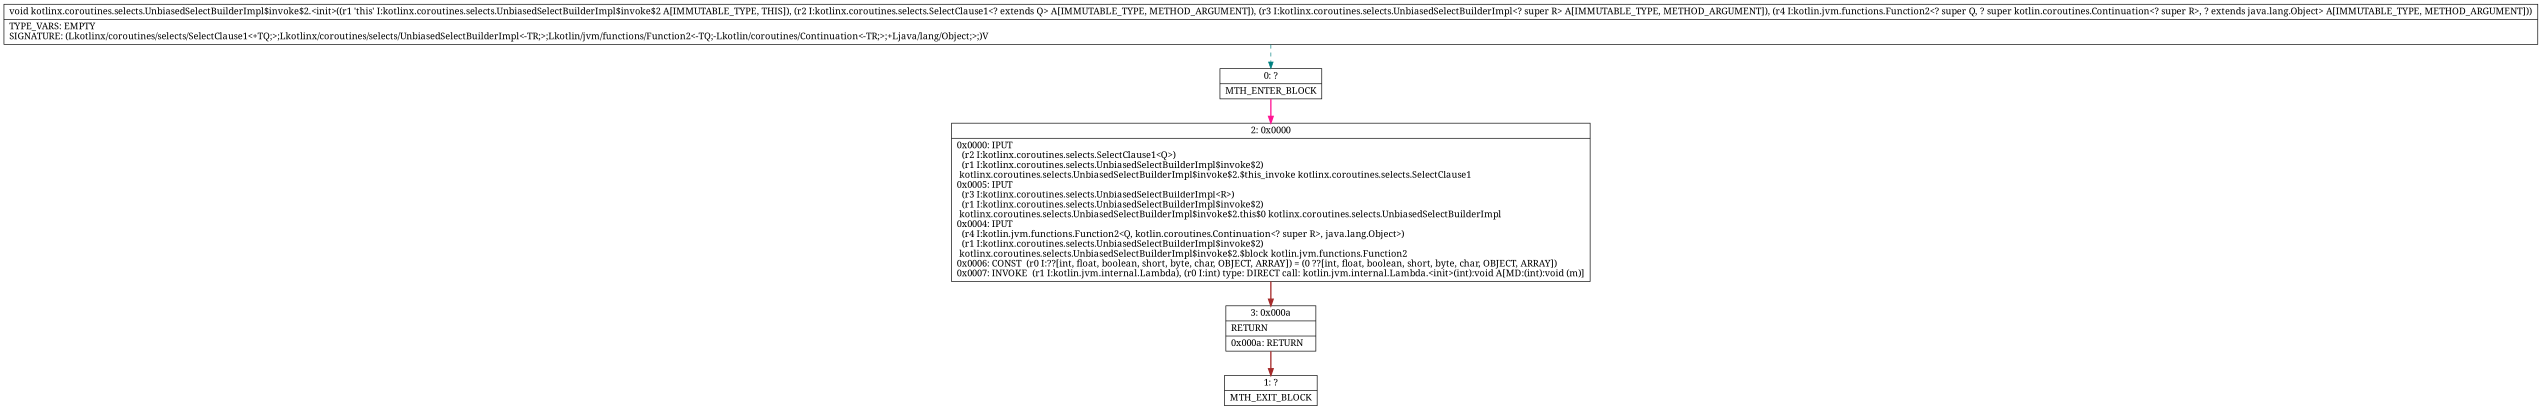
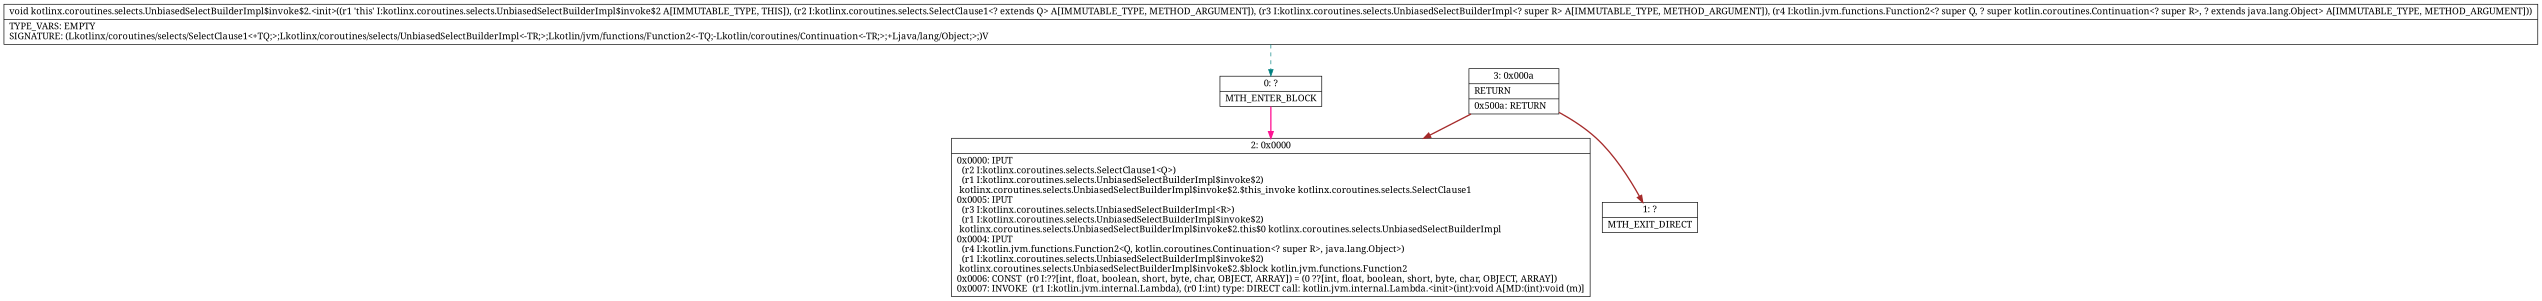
edge "2: 0x0000" -> "3: 0x000a": reversed
node "3: 0x000a": text "0x000a: RETURN" -> "0x500a: RETURN"
node "1: ?": text "MTH_EXIT_BLOCK" -> "MTH_EXIT_DIRECT"
